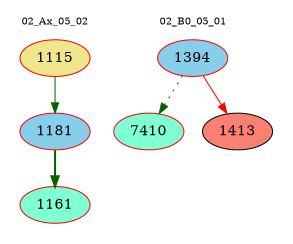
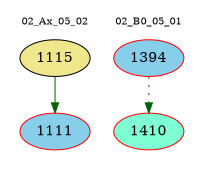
node "1115": color red -> black
node "1181": label "1181" -> "1111"
node "7410": label "7410" -> "1410"
node "1413": removed
node "1161": removed
